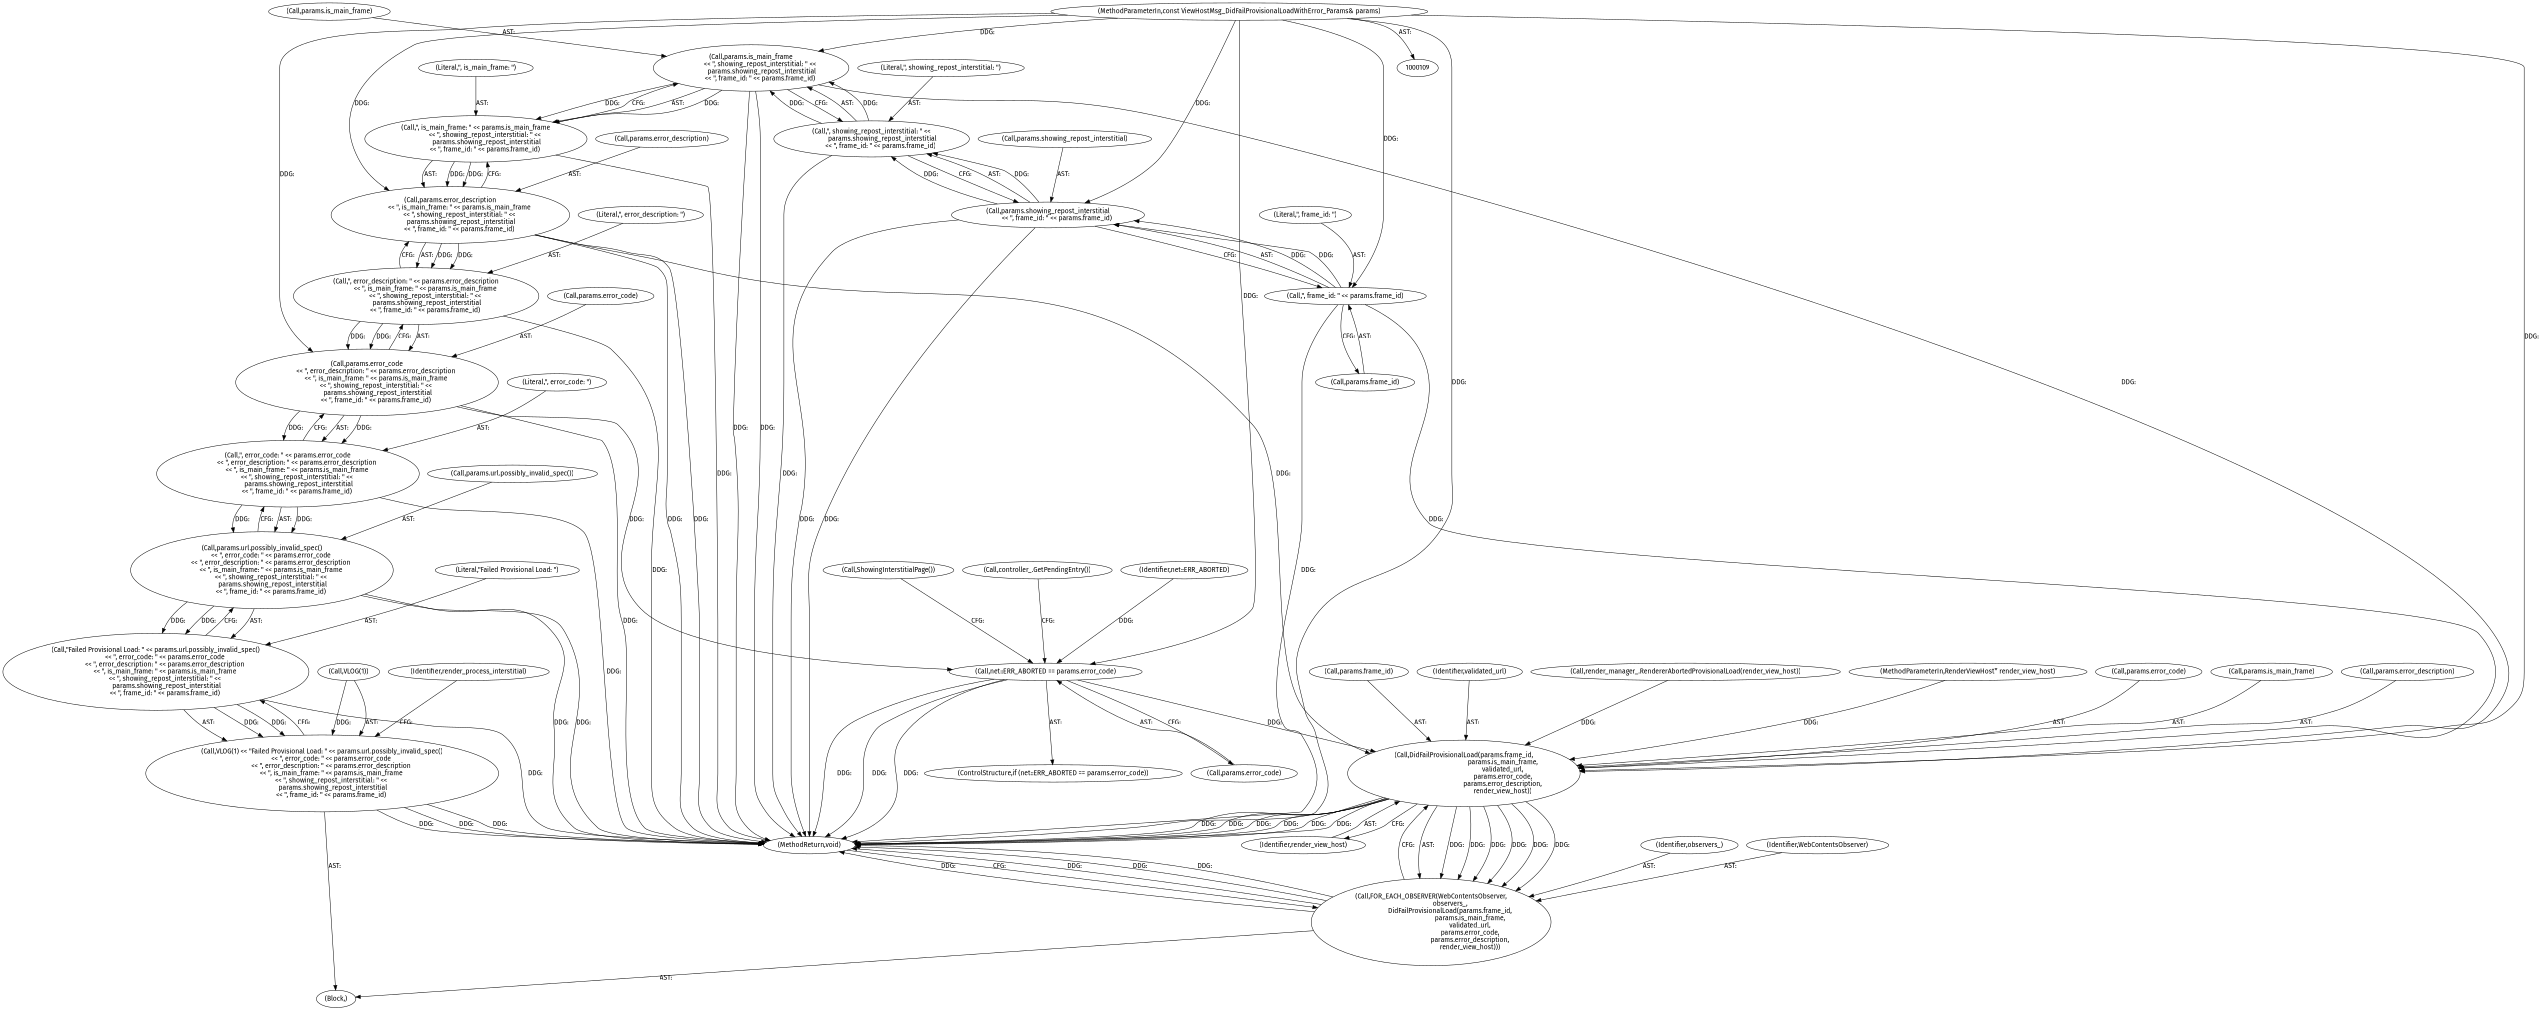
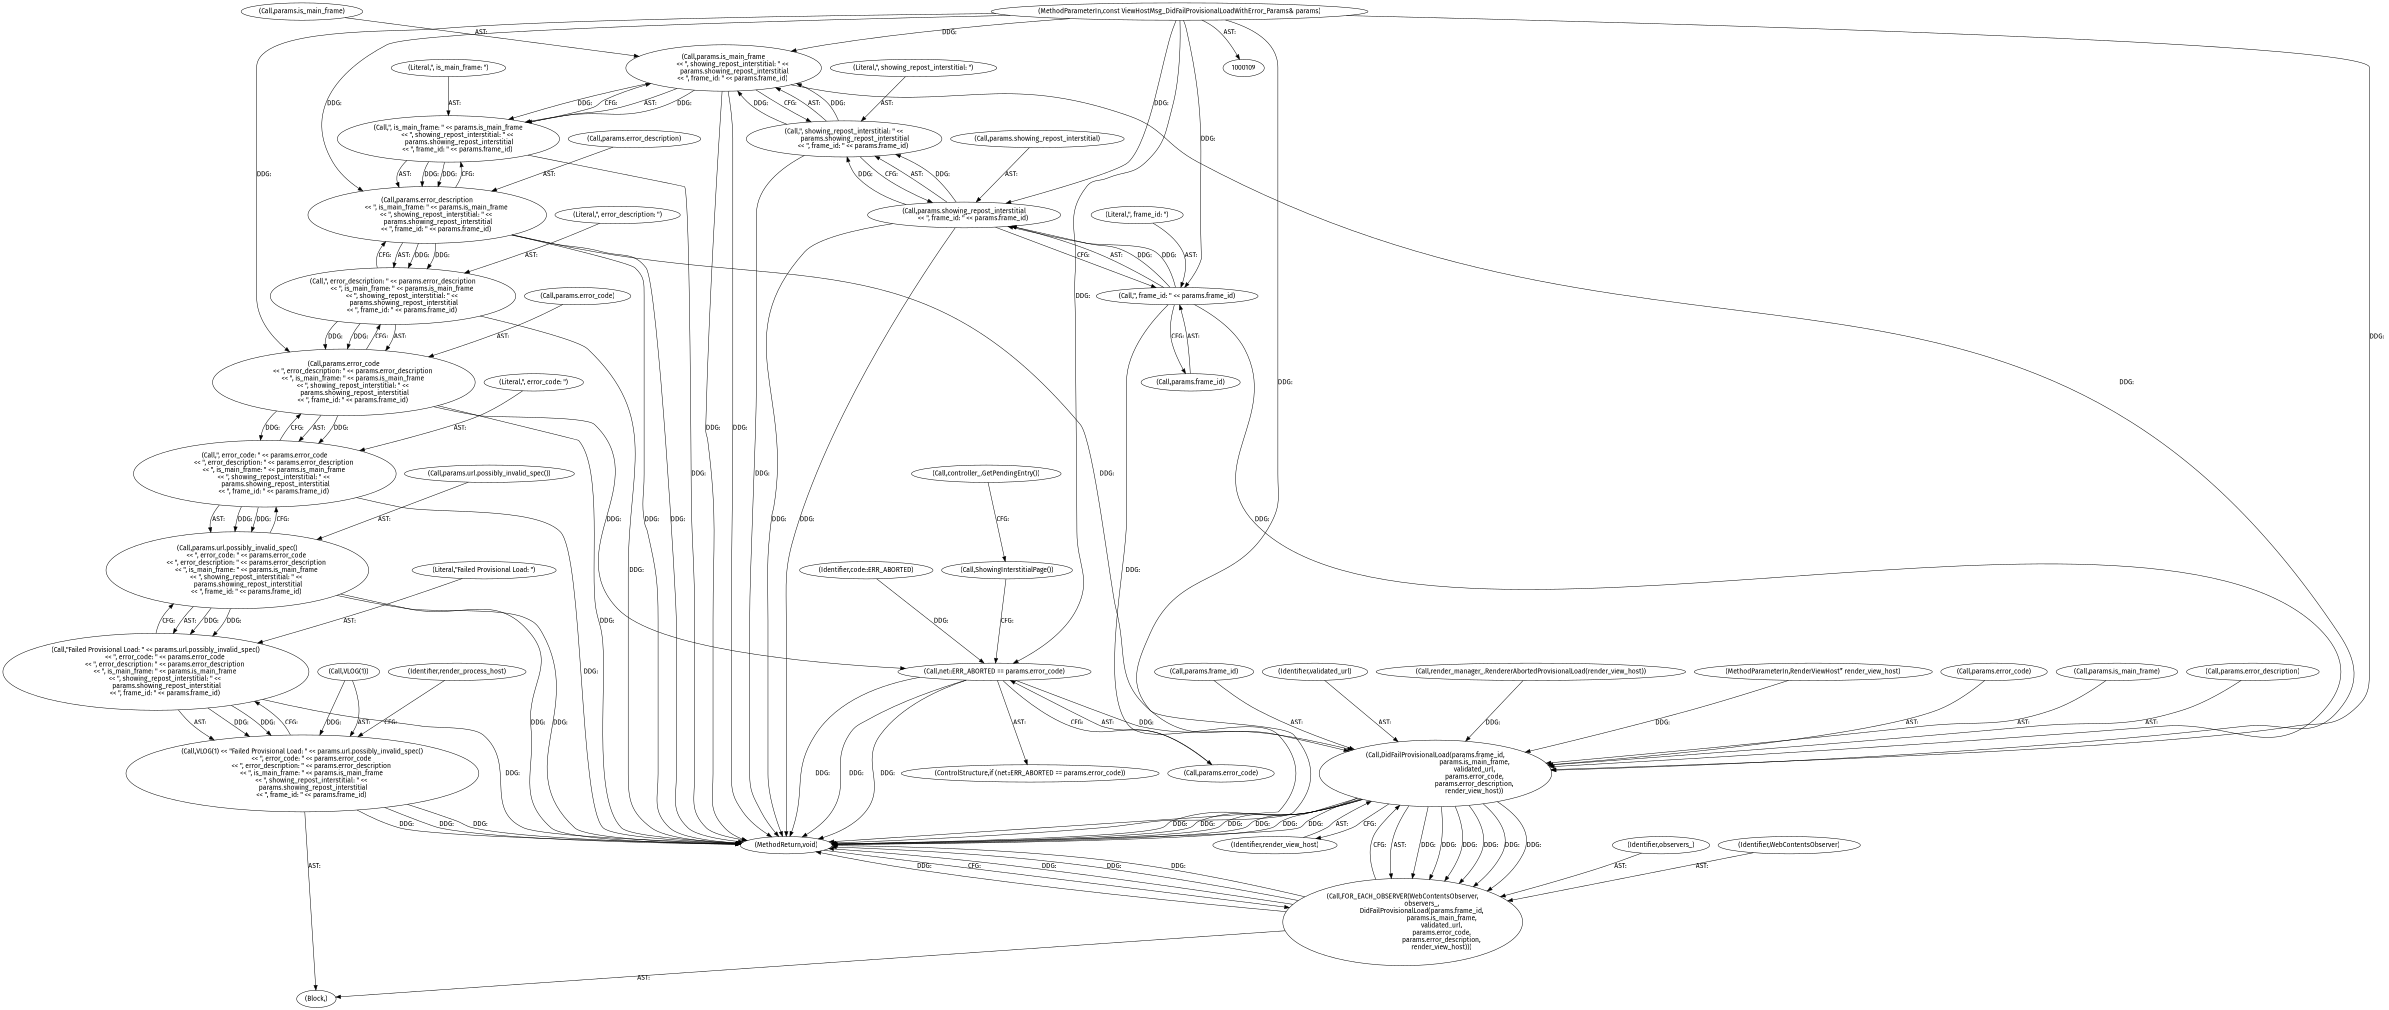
node "(Identifier,net::ERR_ABORTED)": label "(Identifier,net::ERR_ABORTED)" -> "(Identifier,code::ERR_ABORTED)"
edge "(Call,controller_.GetPendingEntry())" -> "(Call,net::ERR_ABORTED == params.error_code)": now "(Call,controller_.GetPendingEntry())" -> "(Call,ShowingInterstitialPage())"
node "(Identifier,render_process_interstitial)": label "(Identifier,render_process_interstitial)" -> "(Identifier,render_process_host)"
